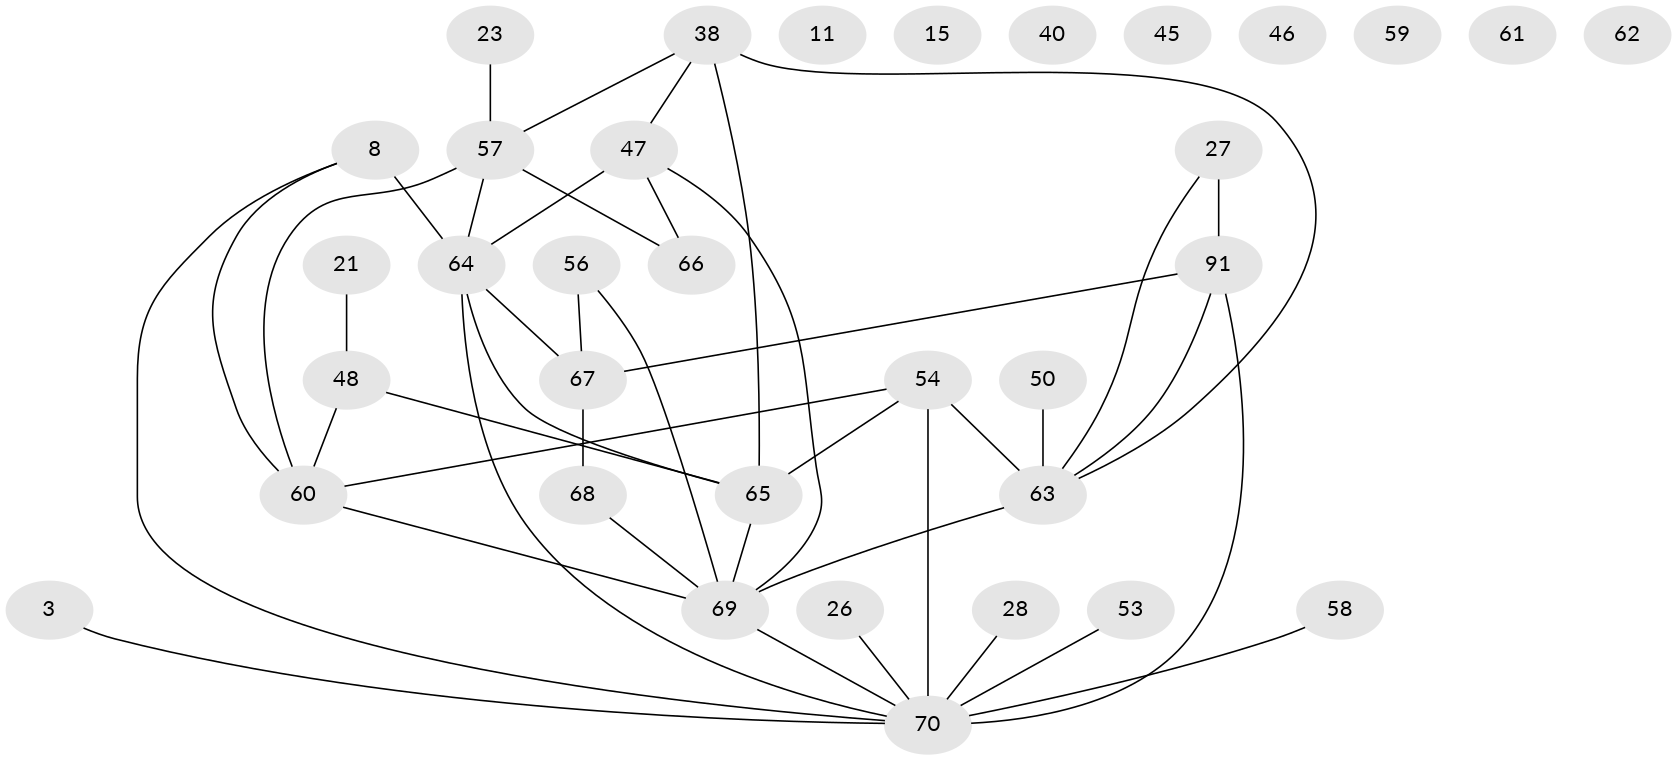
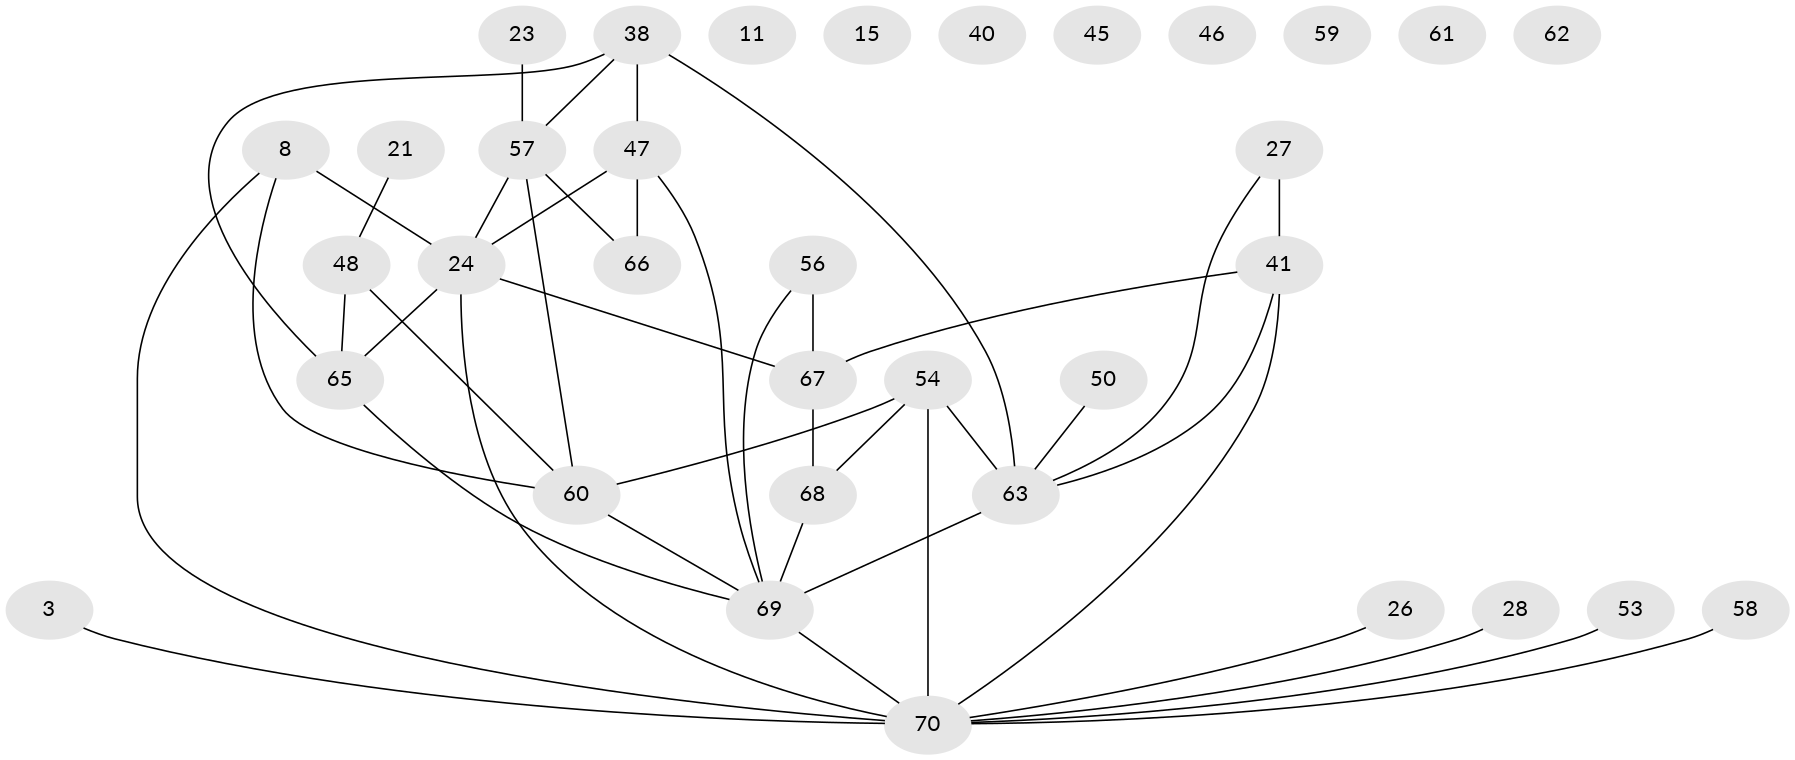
node "64": label "64" -> "24"
node "91": label "91" -> "41"
edge "54" -- "65": now "54" -- "68"
